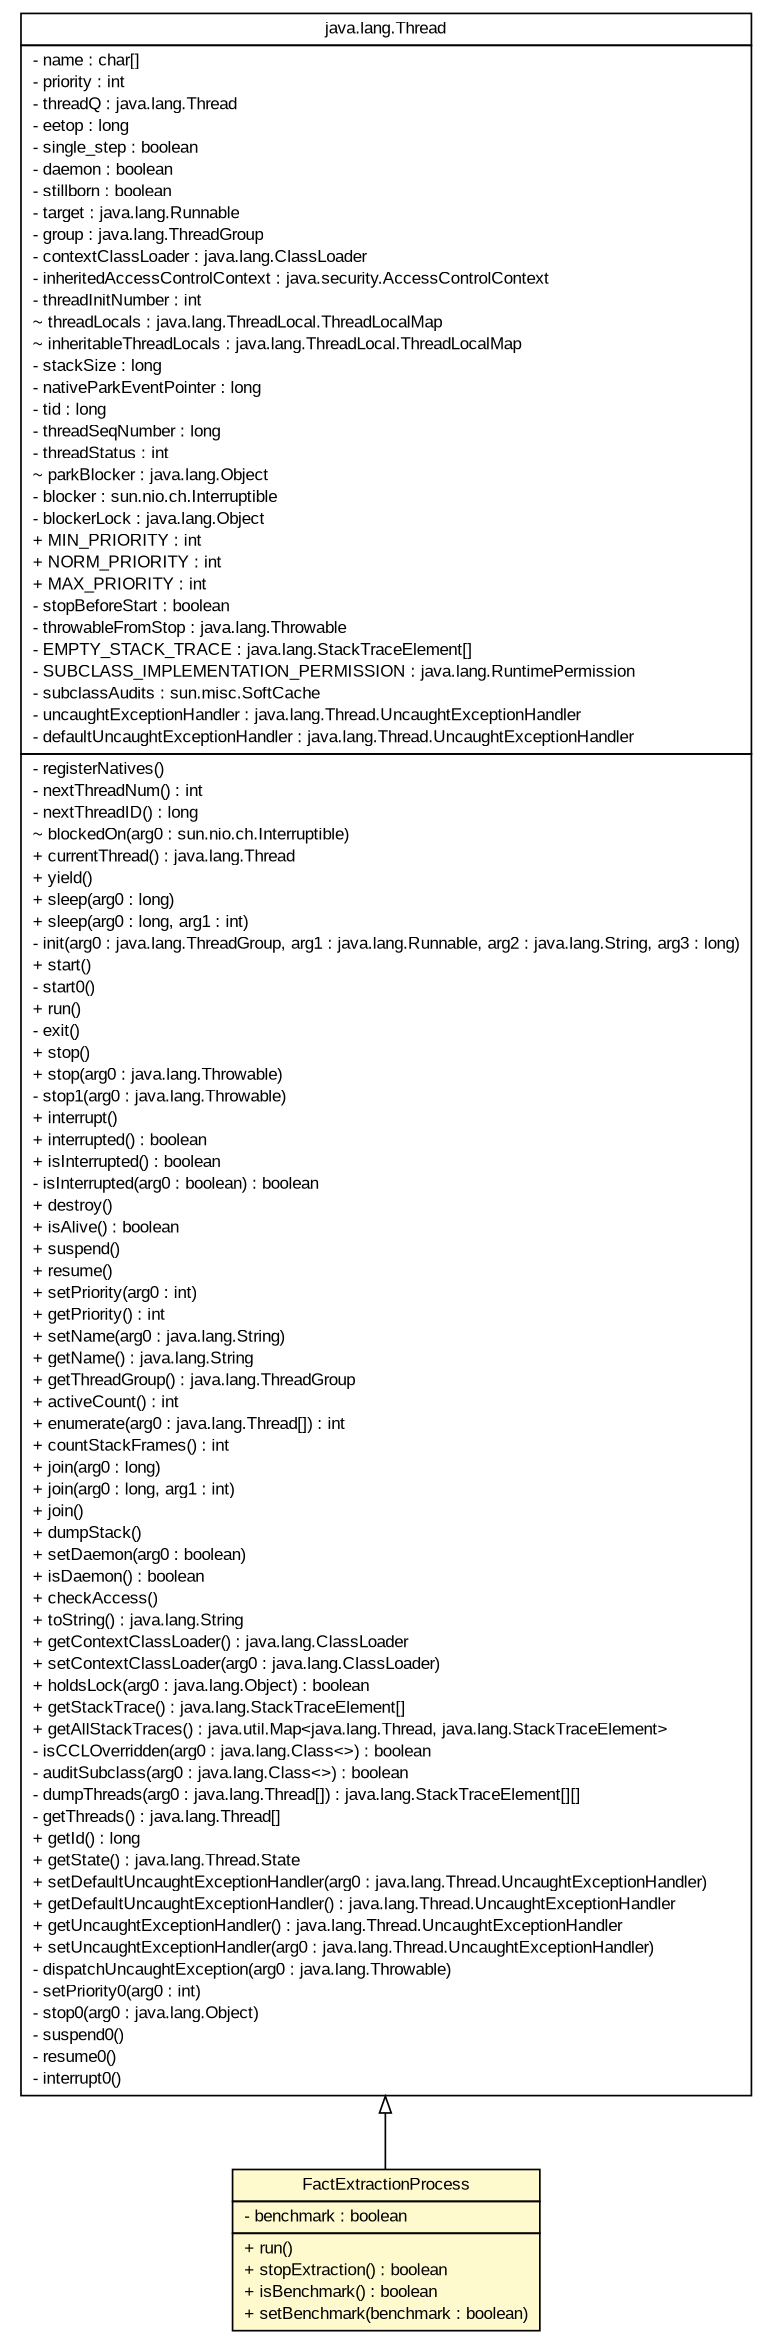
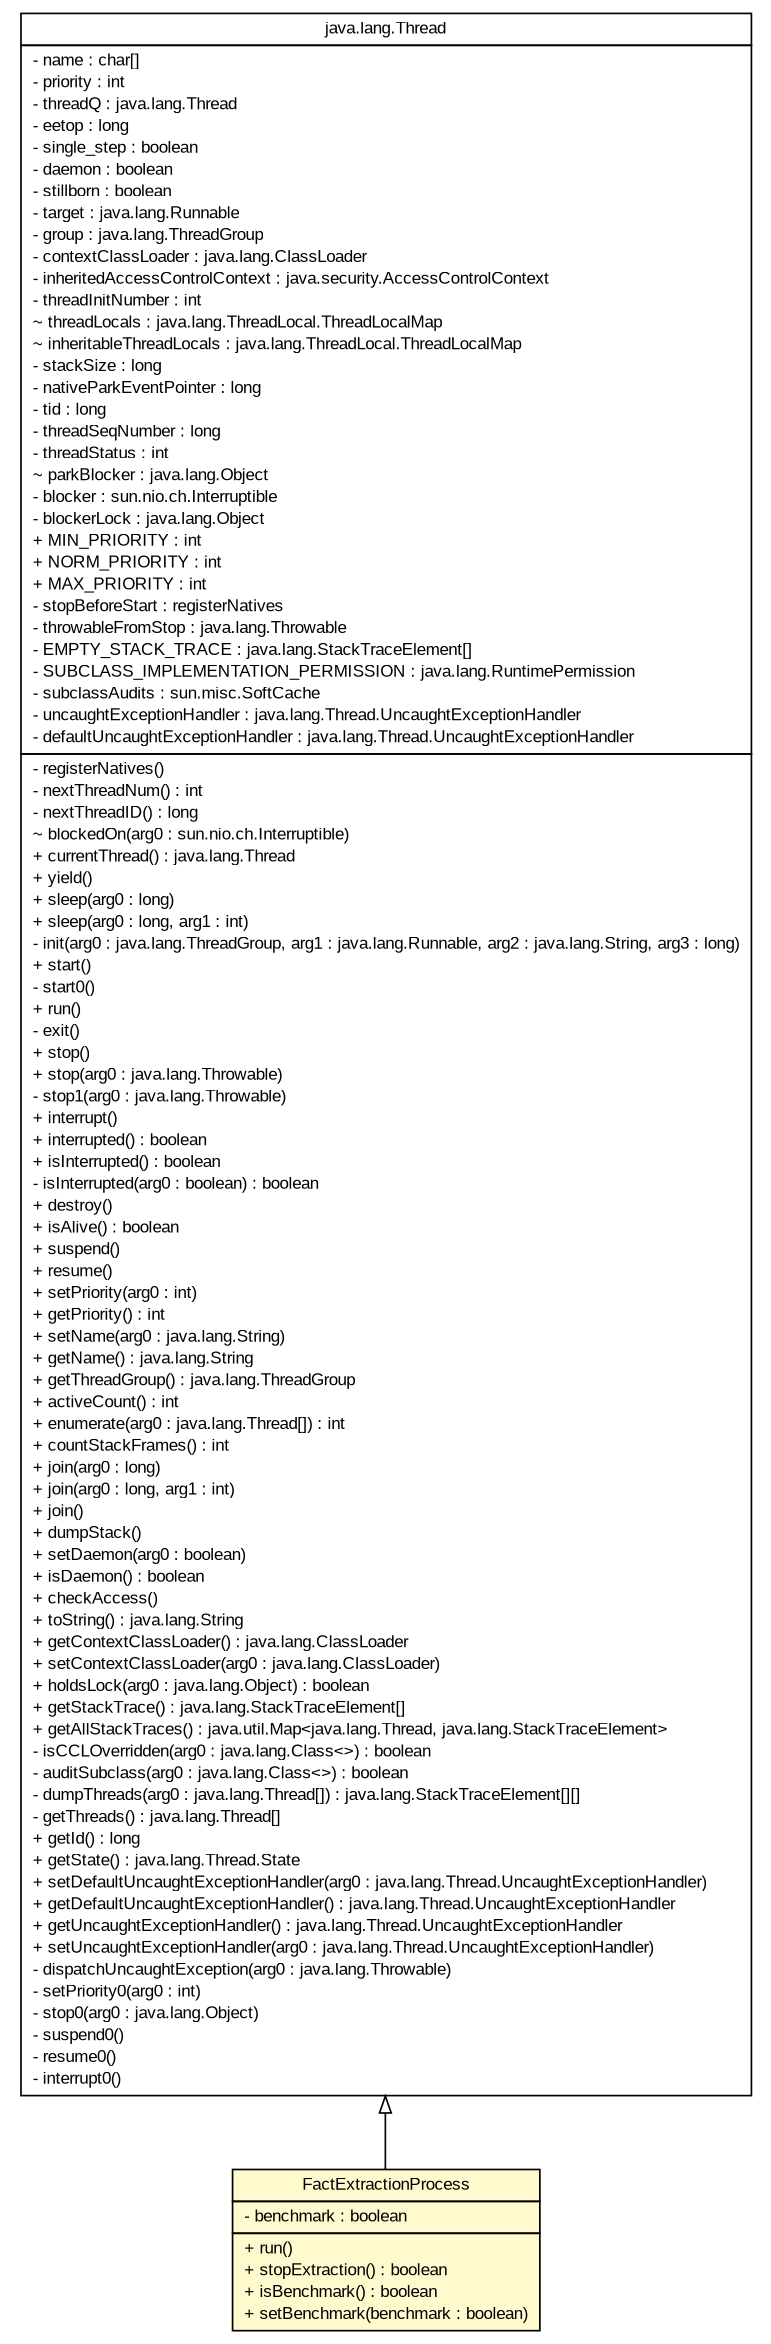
node "java.lang.Thread": text "- stopBeforeStart : boolean" -> "- stopBeforeStart : registerNatives"
